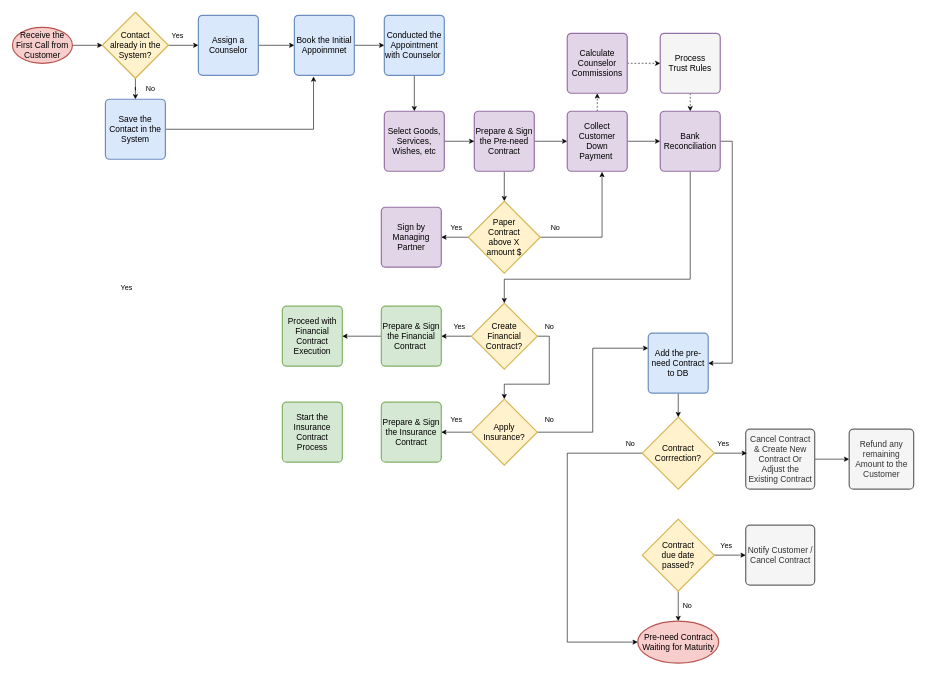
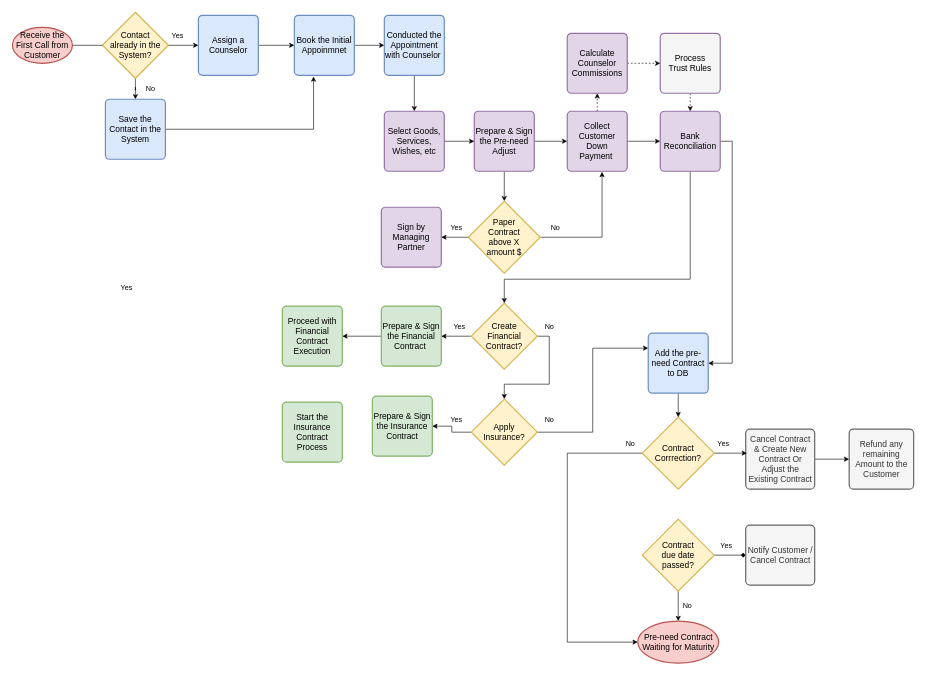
edge "Receive the First Call from Customer" -> "Contact already in the System?": arrowhead classic -> none
node "Prepare & Sign the Pre-need Contract": label "Prepare & Sign the Pre-need Contract" -> "Prepare & Sign the Pre-need Adjust"
node "Prepare & Sign the Insurance Contract": moved (411, 432) -> (402, 426)
edge "Contract due date passed?" -> "Notify Customer / Cancel Contract": arrowhead classic -> diamond
